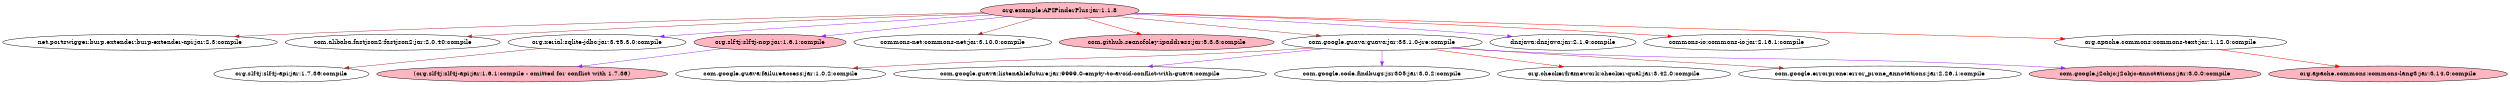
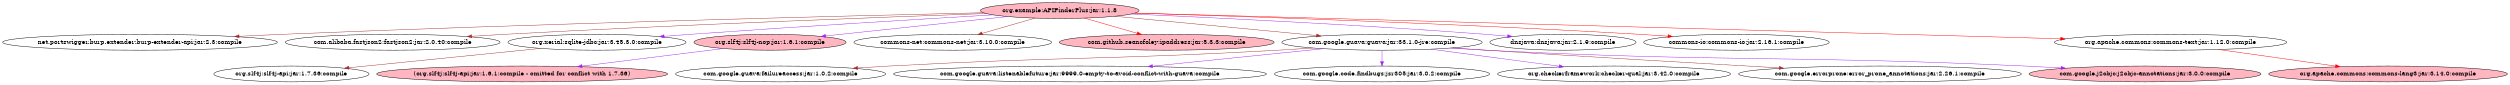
edge "com.google.guava:guava:jar:33.1.0-jre:compile" -> "org.checkerframework:checker-qual:jar:3.42.0:compile": color red -> purple
